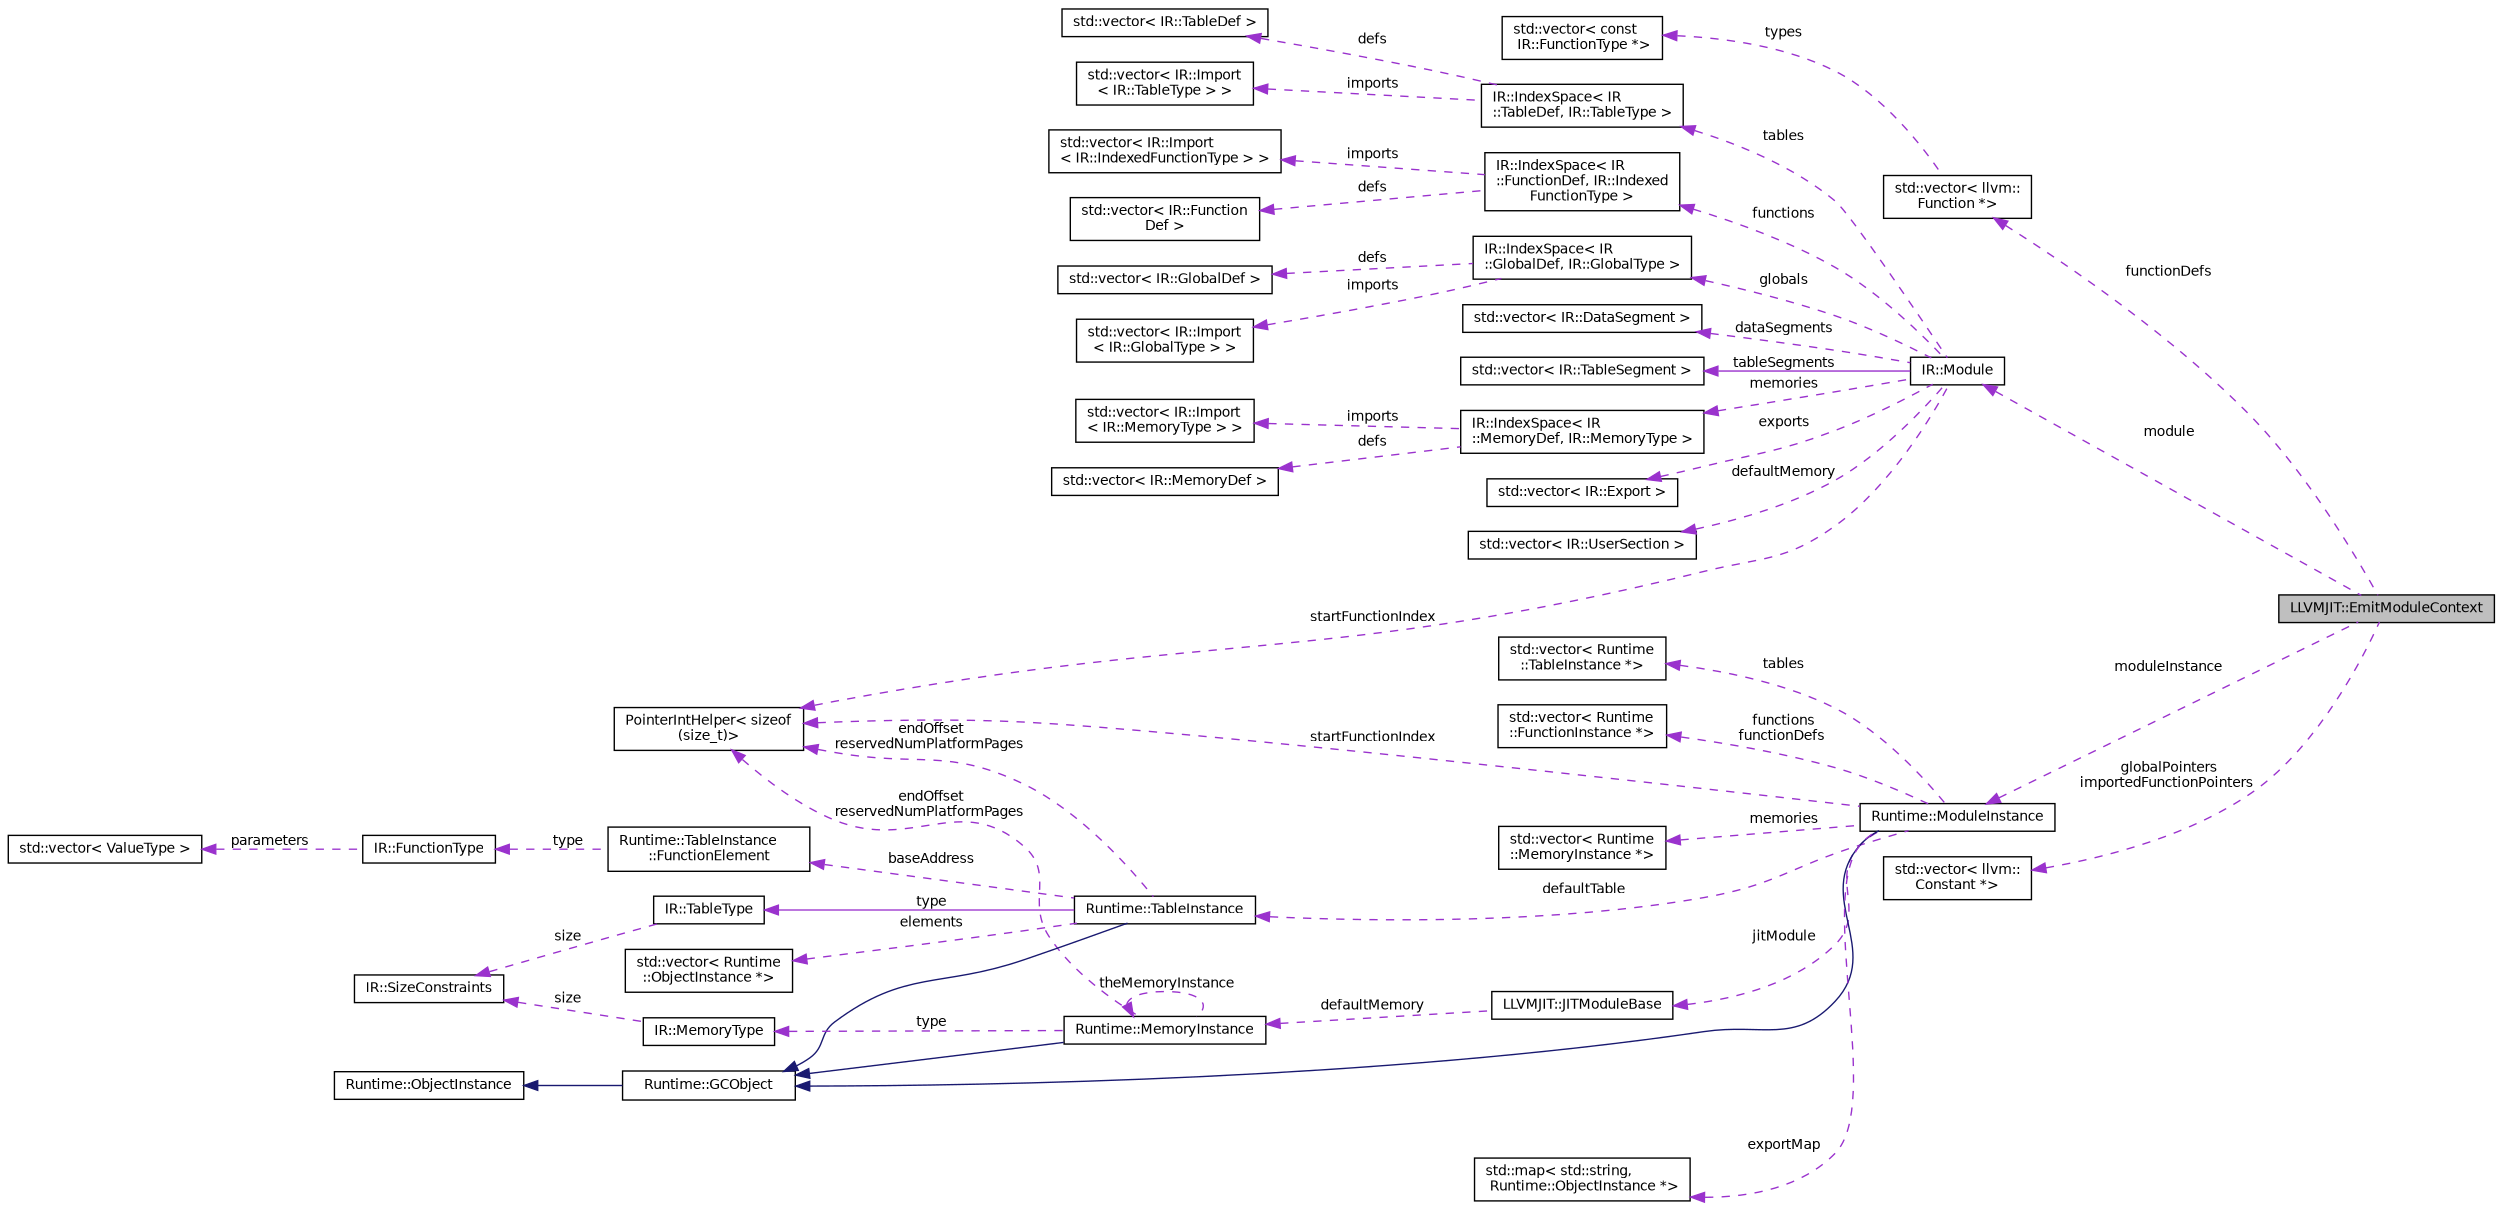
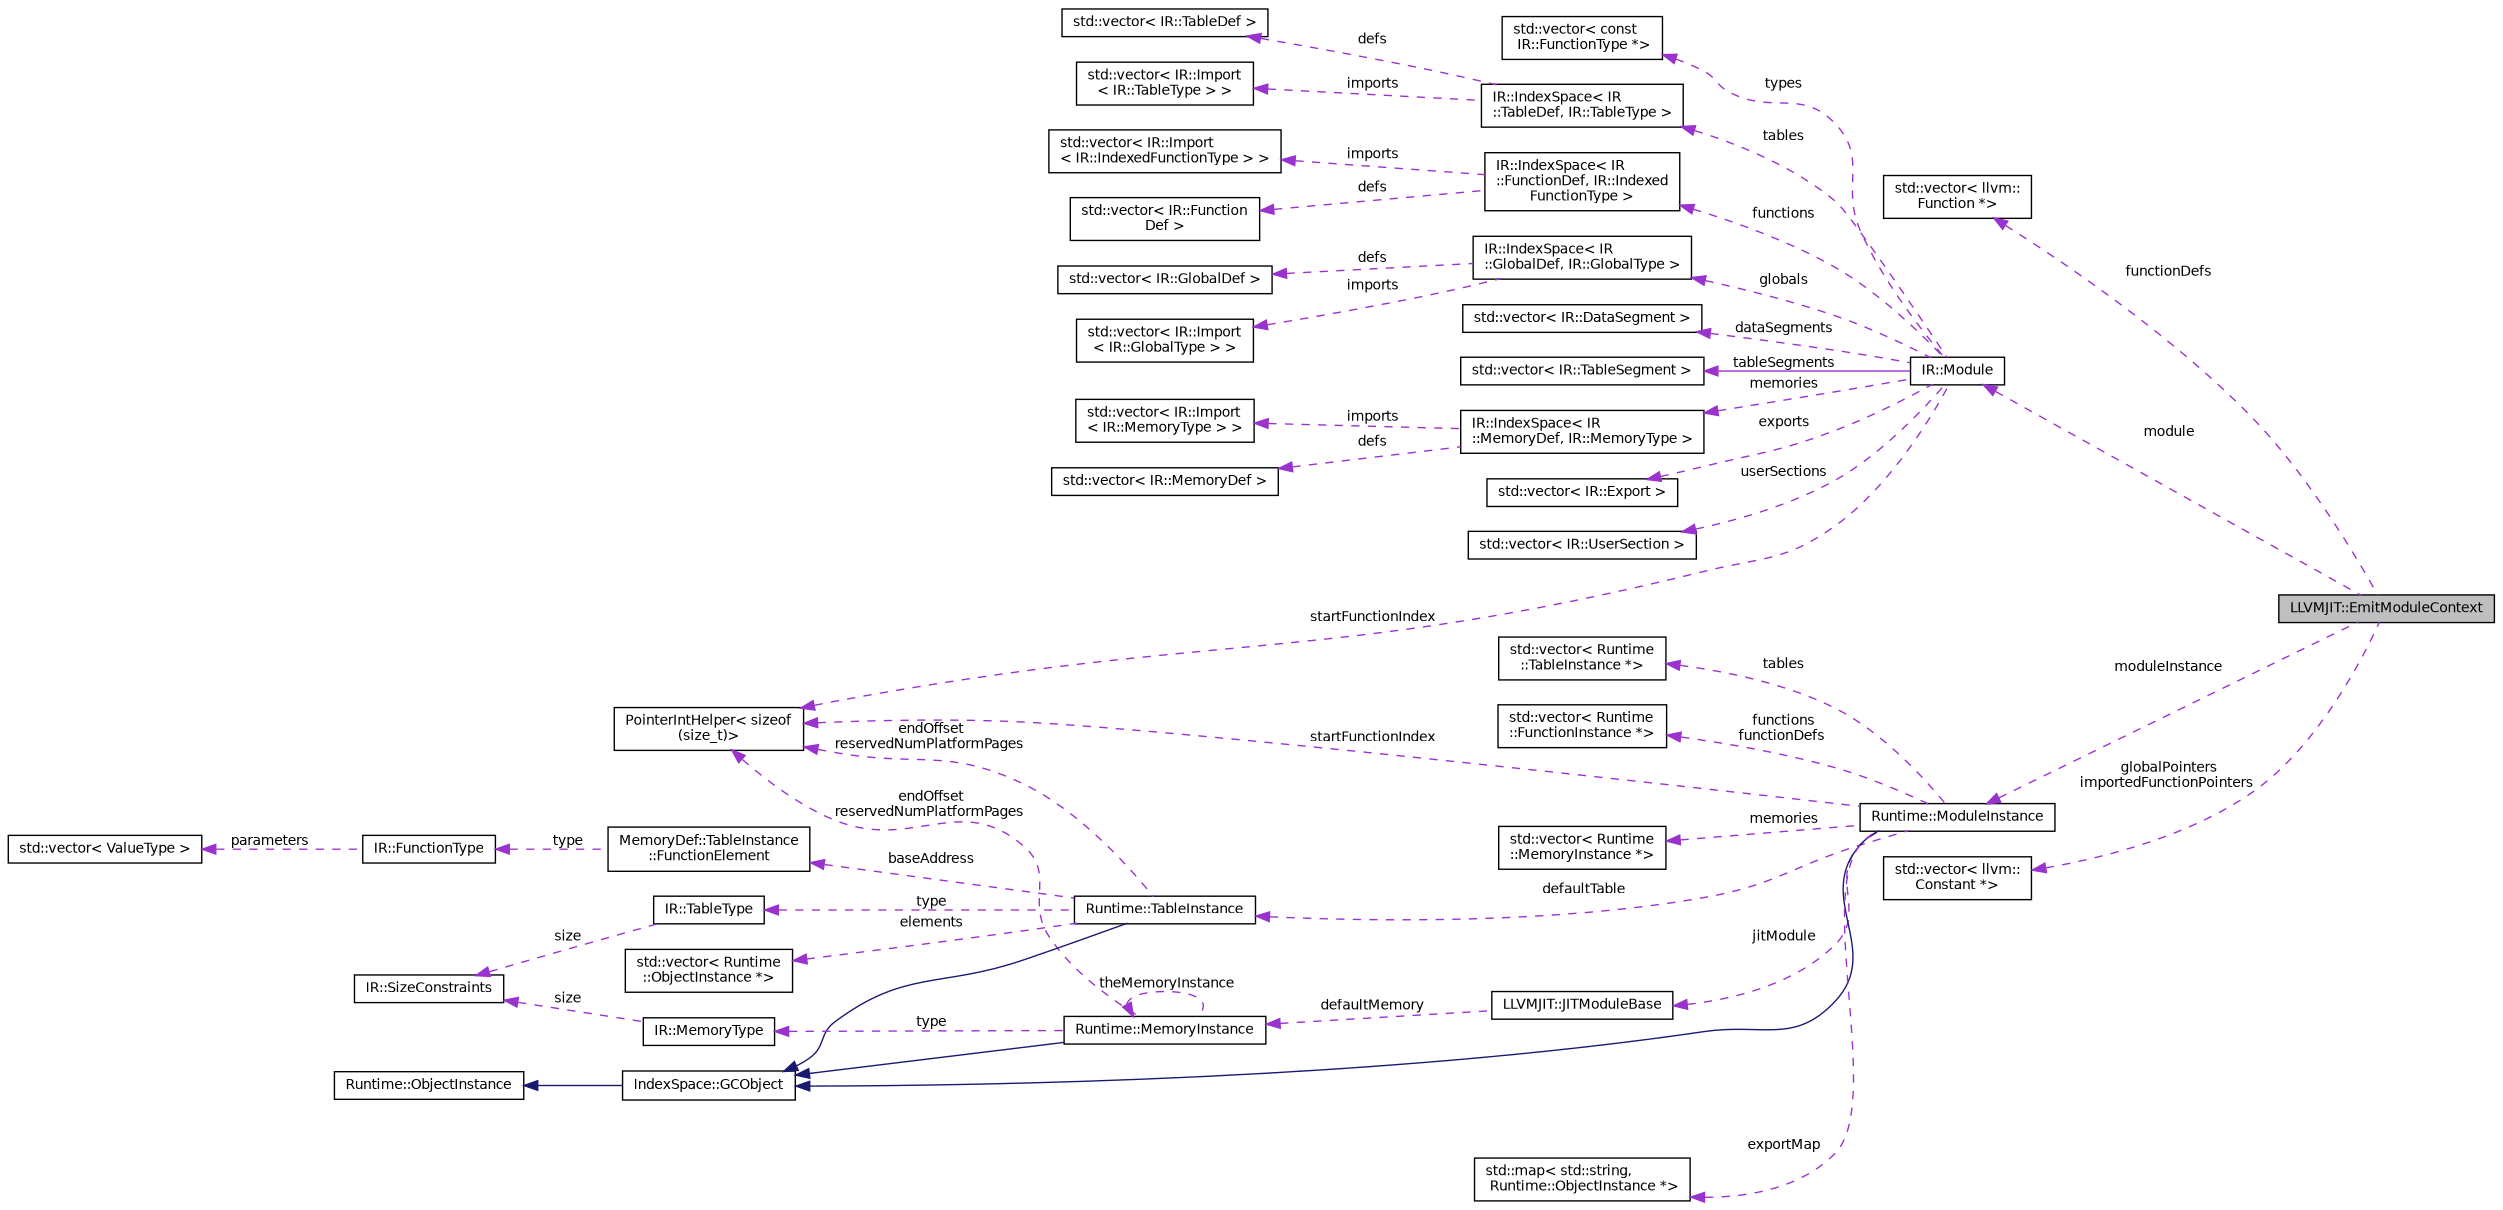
edge "std::vector< llvm:: Function *>" -> "std::vector< const IR::FunctionType *>": now "IR::Module" -> "std::vector< const IR::FunctionType *>"
edge "IR::Module" -> "std::vector< IR::UserSection >": label " defaultMemory" -> " userSections"
node "Runtime::TableInstance ::FunctionElement": label "Runtime::TableInstance ::FunctionElement" -> "MemoryDef::TableInstance ::FunctionElement"
edge "Runtime::TableInstance" -> "IR::TableType": style solid -> dashed
node "Runtime::GCObject": label "Runtime::GCObject" -> "IndexSpace::GCObject"
